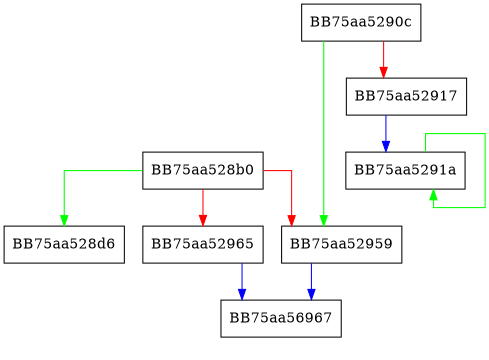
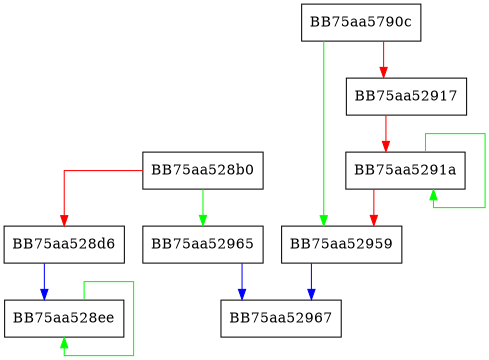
node "BB75aa5290c": label "BB75aa5290c" -> "BB75aa5790c"
edge "BB75aa52917" -> "BB75aa5291a": color blue -> red
edge "BB75aa528b0" -> "BB75aa528d6": color green -> red
edge "BB75aa528b0" -> "BB75aa52959": now "BB75aa5291a" -> "BB75aa52959"
edge "BB75aa528b0" -> "BB75aa52965": color red -> green
node "BB75aa528ee": added
node "BB75aa56967": label "BB75aa56967" -> "BB75aa52967"
